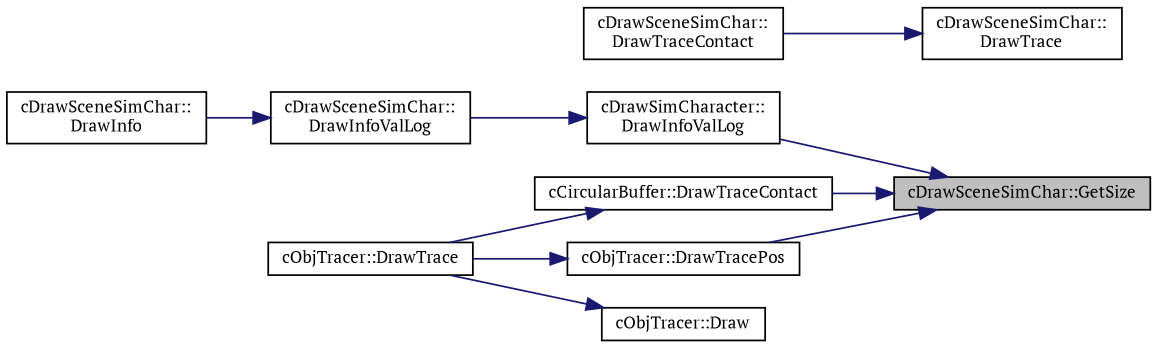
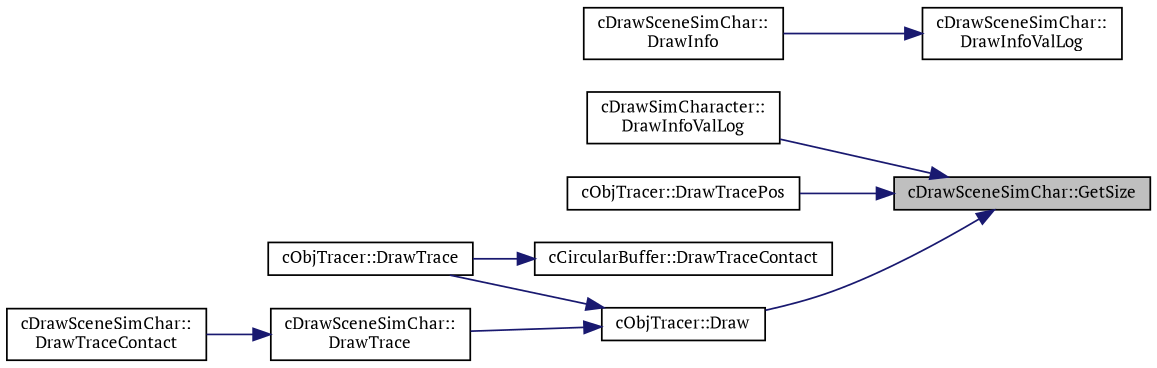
edge "cDrawSceneSimChar:: DrawInfoValLog" -> "cDrawSimCharacter:: DrawInfoValLog": removed
edge "cCircularBuffer::DrawTraceContact" -> "cDrawSceneSimChar::GetSize": now "cObjTracer::Draw" -> "cDrawSceneSimChar::GetSize"
edge "cObjTracer::DrawTrace" -> "cObjTracer::DrawTracePos": removed
edge "cDrawSceneSimChar:: DrawTrace" -> "cObjTracer::Draw": added
